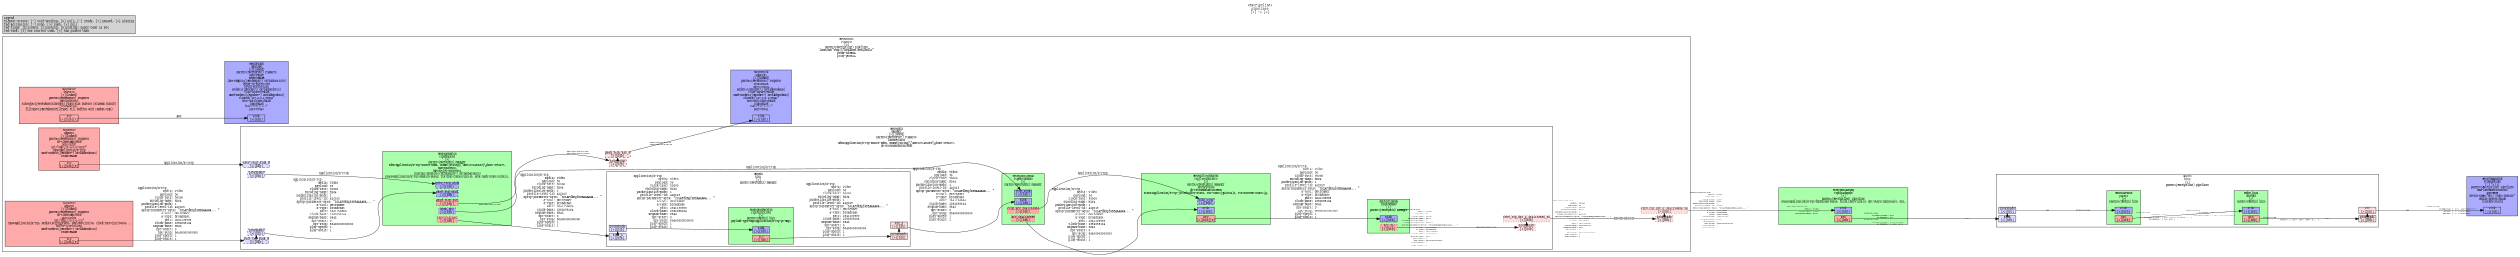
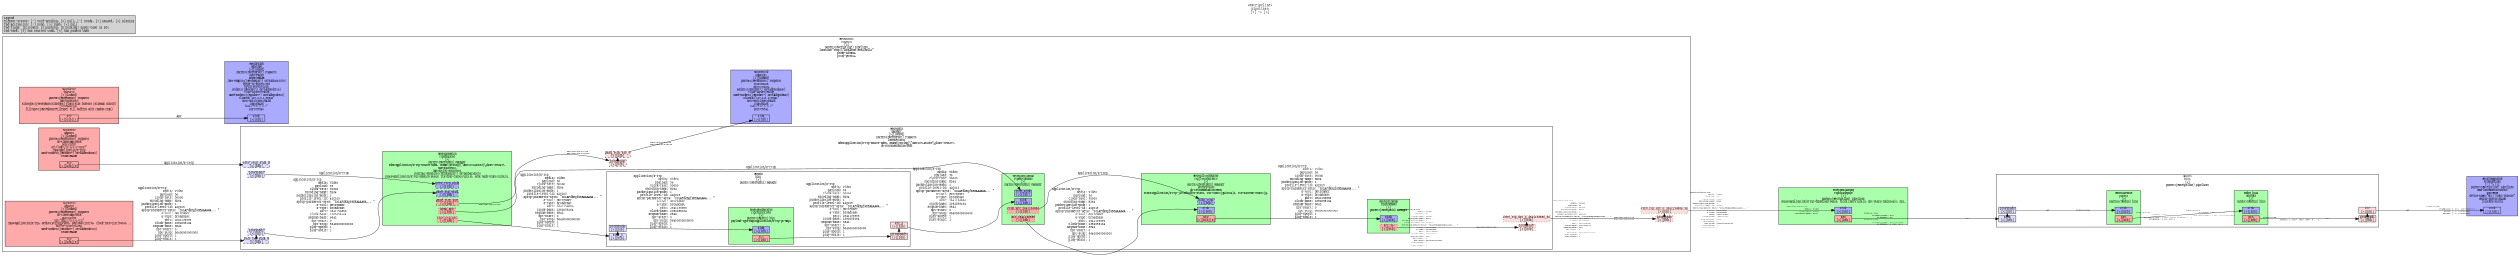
node "sync_src [>][bfb]": fillcolor #aaaaff -> #ffaaaa
